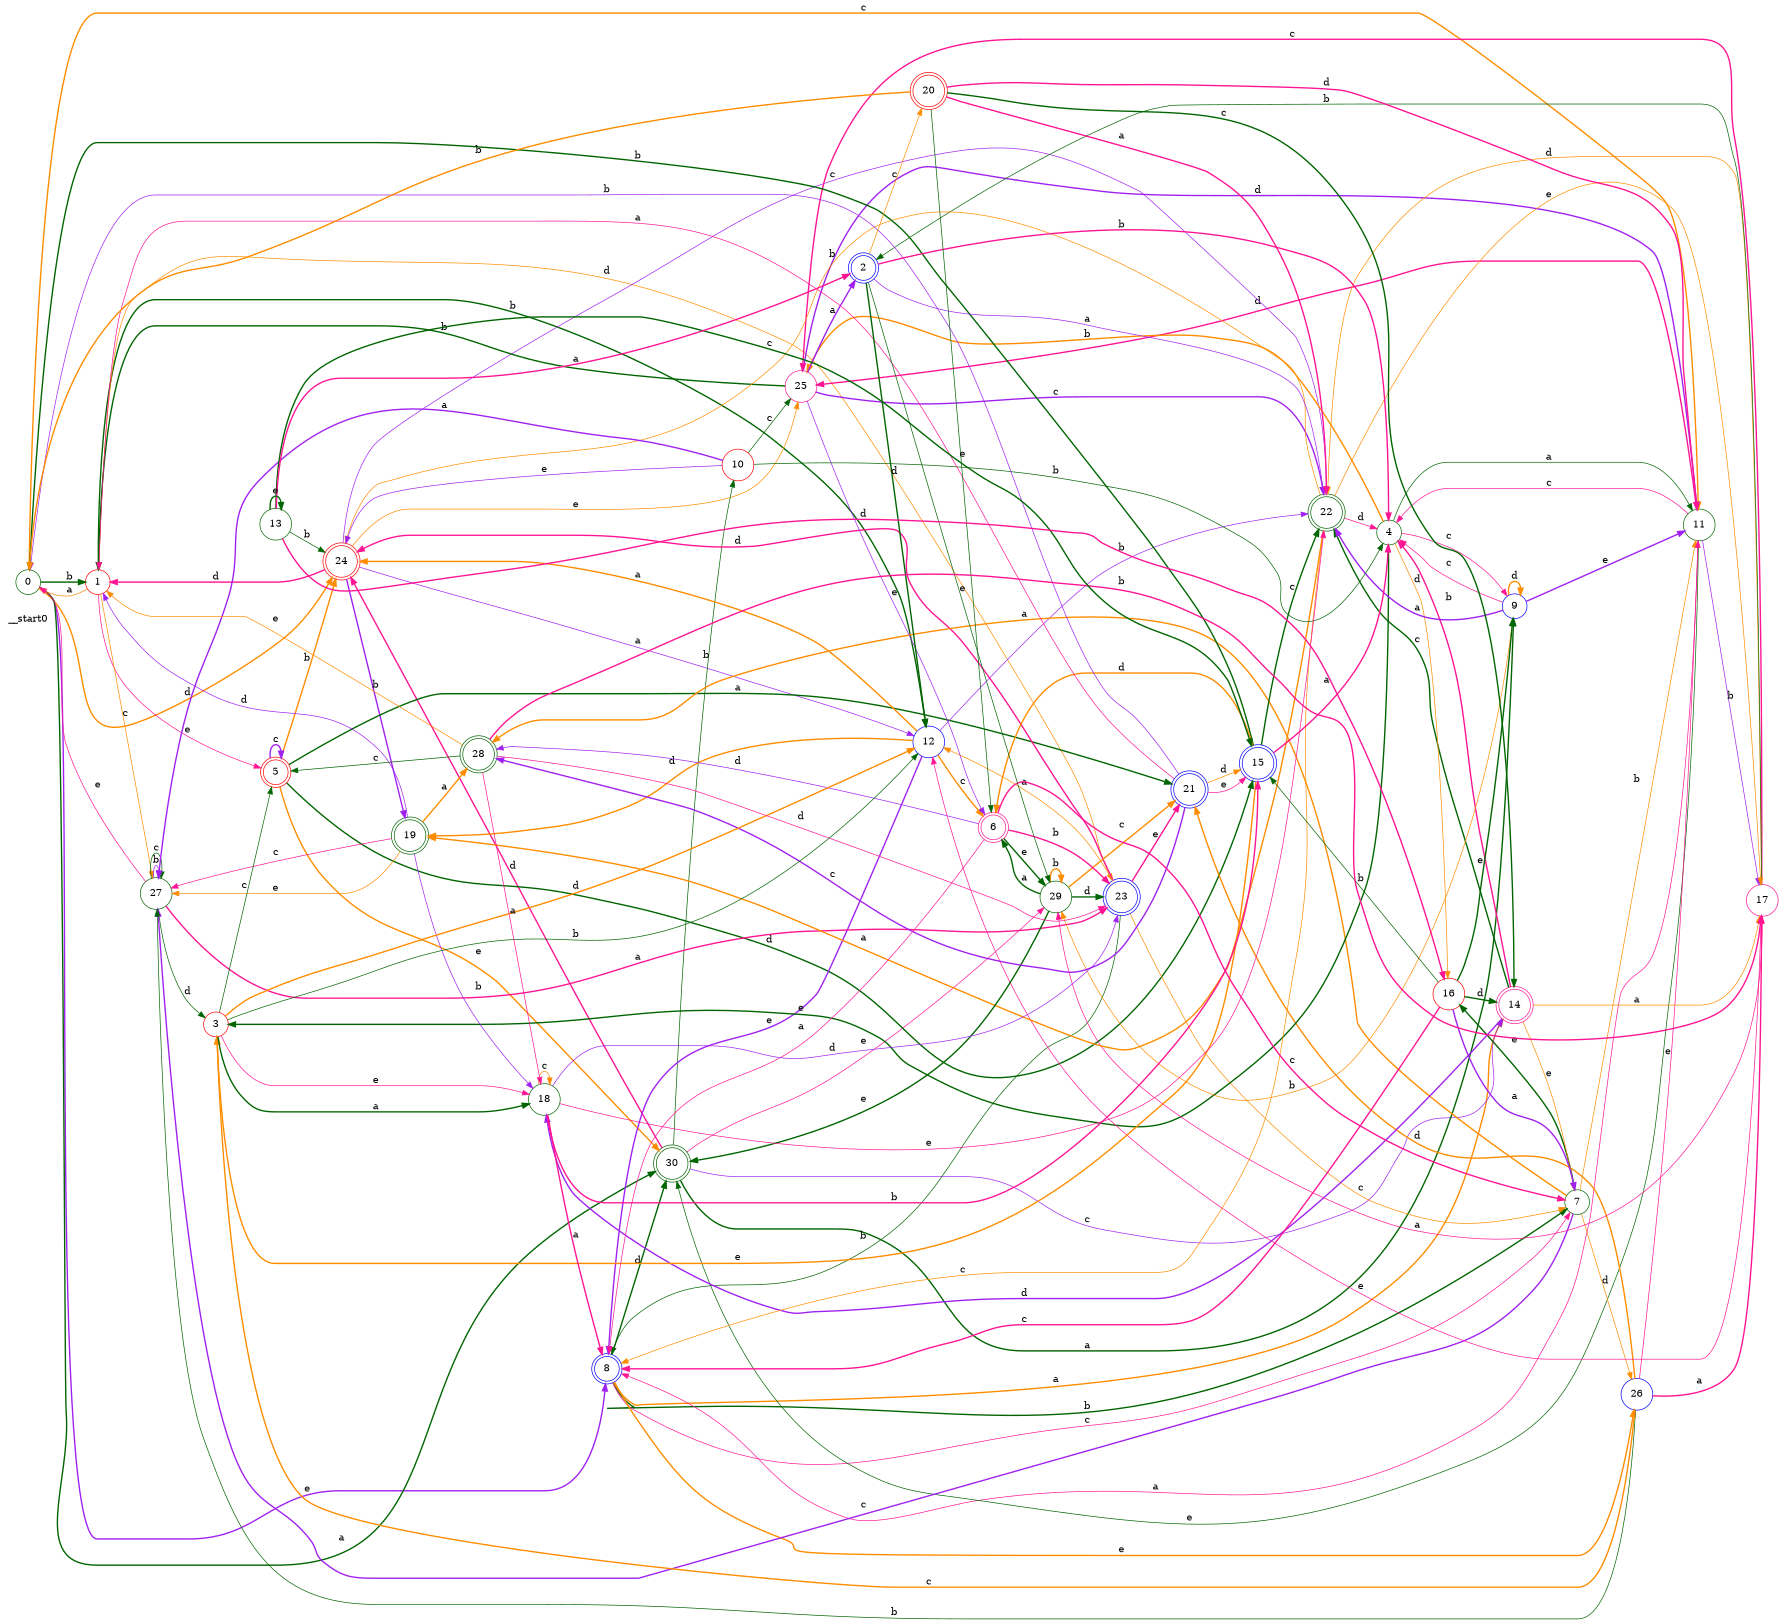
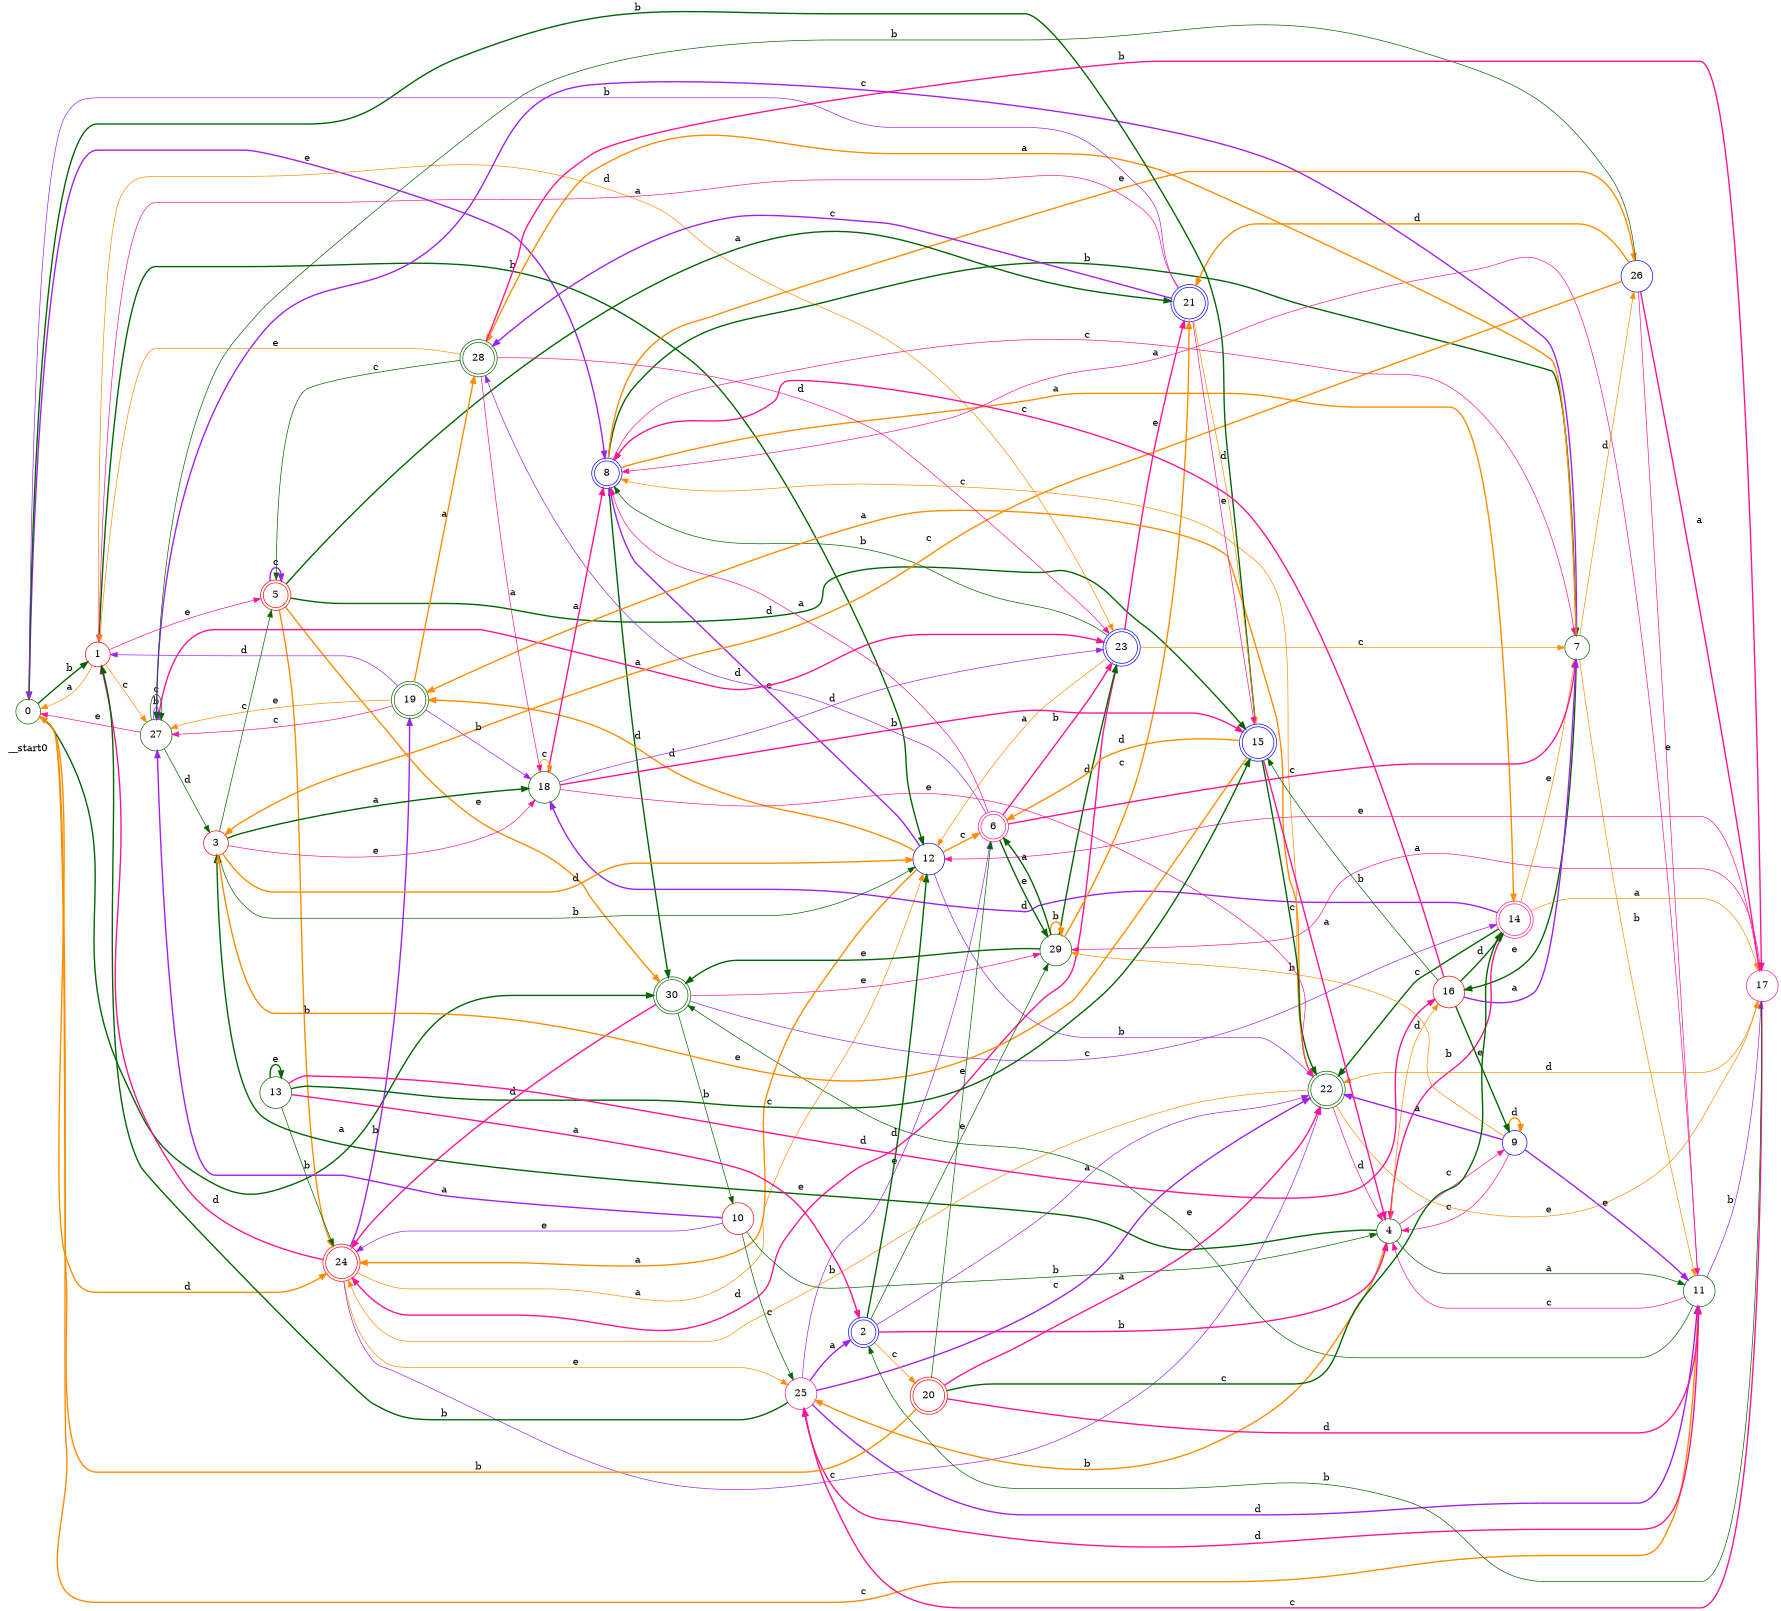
edge "24" -> "12": color purple -> darkorange
edge "30" -> "9": removed, label "a"
